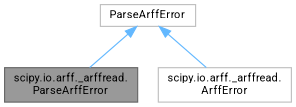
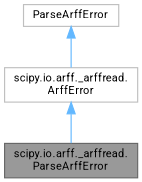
edge "scipy.io.arff._arffread. ParseArffError" -> "ParseArffError": now "scipy.io.arff._arffread. ParseArffError" -> "scipy.io.arff._arffread. ArffError"
